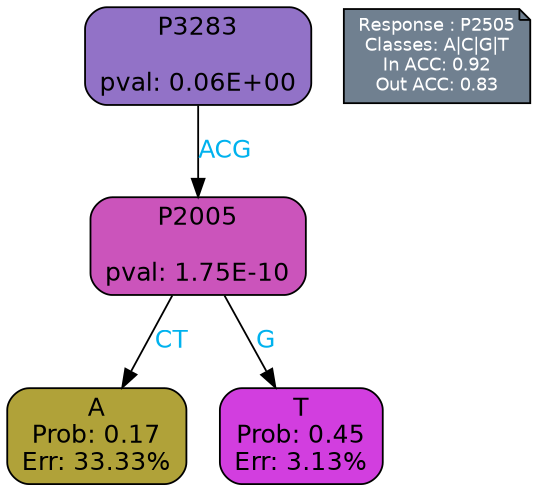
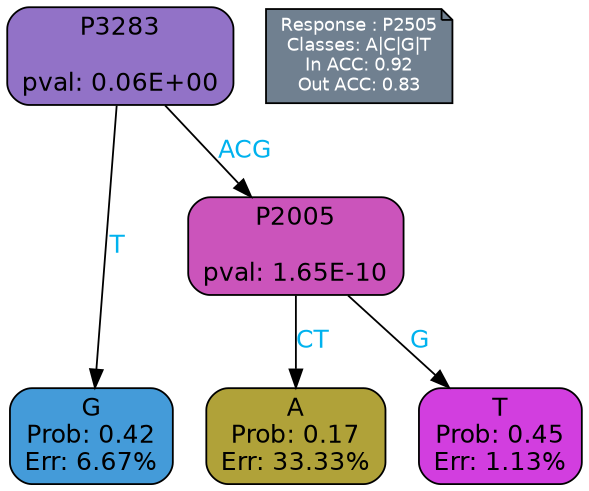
node "P2005 pval: 1.75E-10": label "P2005 pval: 1.75E-10" -> "P2005 pval: 1.65E-10"
node "G Prob: 0.42 Err: 6.67%": added
node "T Prob: 0.45 Err: 3.13%": label "T Prob: 0.45 Err: 3.13%" -> "T Prob: 0.45 Err: 1.13%"
